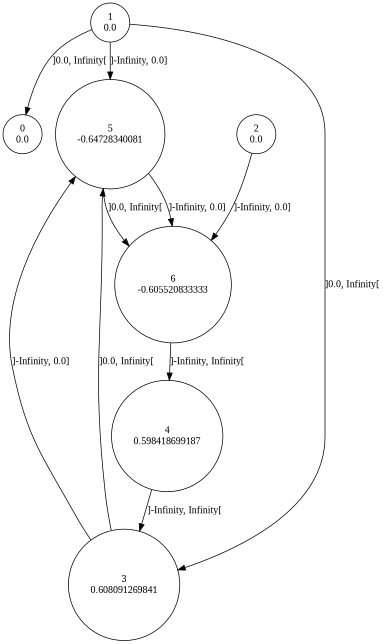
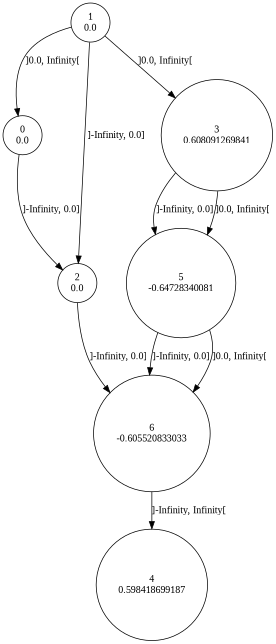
edge "1 0.0" -> "5 -0.64728340081": now "1 0.0" -> "2 0.0"
edge "0 0.0" -> "2 0.0": added, label "]-Infinity, 0.0]"
node "6 -0.605520833333": label "6 -0.605520833333" -> "6 -0.605520833033"
edge "4 0.598418699187" -> "3 0.608091269841": removed, label "]-Infinity, Infinity["
